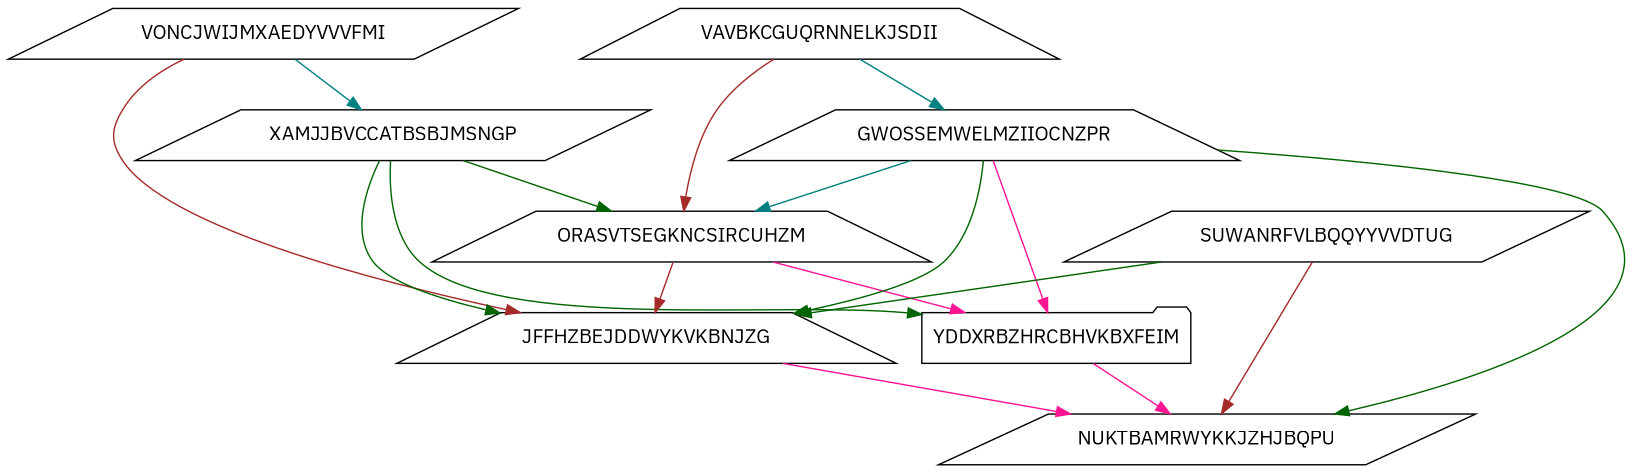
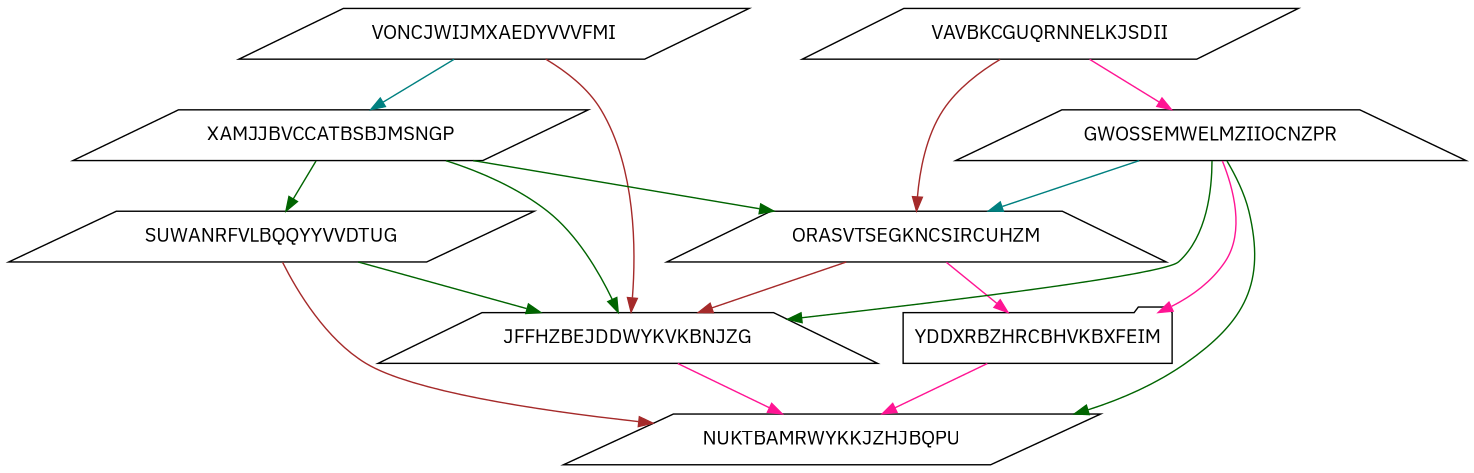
node "VAVBKCGUQRNNELKJSDII": shape trapezium -> parallelogram
edge "VAVBKCGUQRNNELKJSDII" -> "GWOSSEMWELMZIIOCNZPR": color teal -> deeppink
edge "XAMJJBVCCATBSBJMSNGP" -> "YDDXRBZHRCBHVKBXFEIM": now "XAMJJBVCCATBSBJMSNGP" -> "SUWANRFVLBQQYYVVDTUG"
